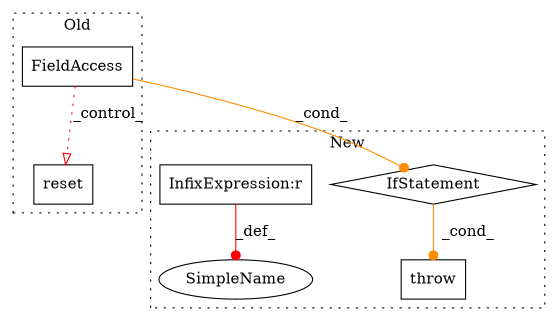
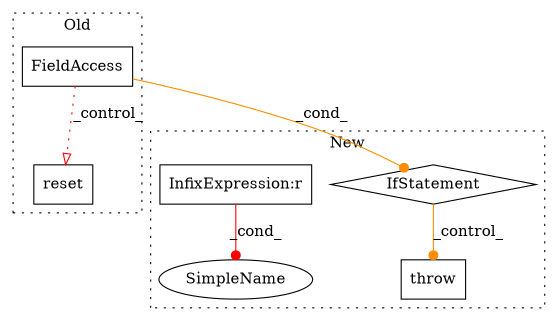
edge "InfixExpression:r" -> "SimpleName": label "_def_" -> "_cond_"
edge "IfStatement" -> "throw": label "_cond_" -> "_control_"
